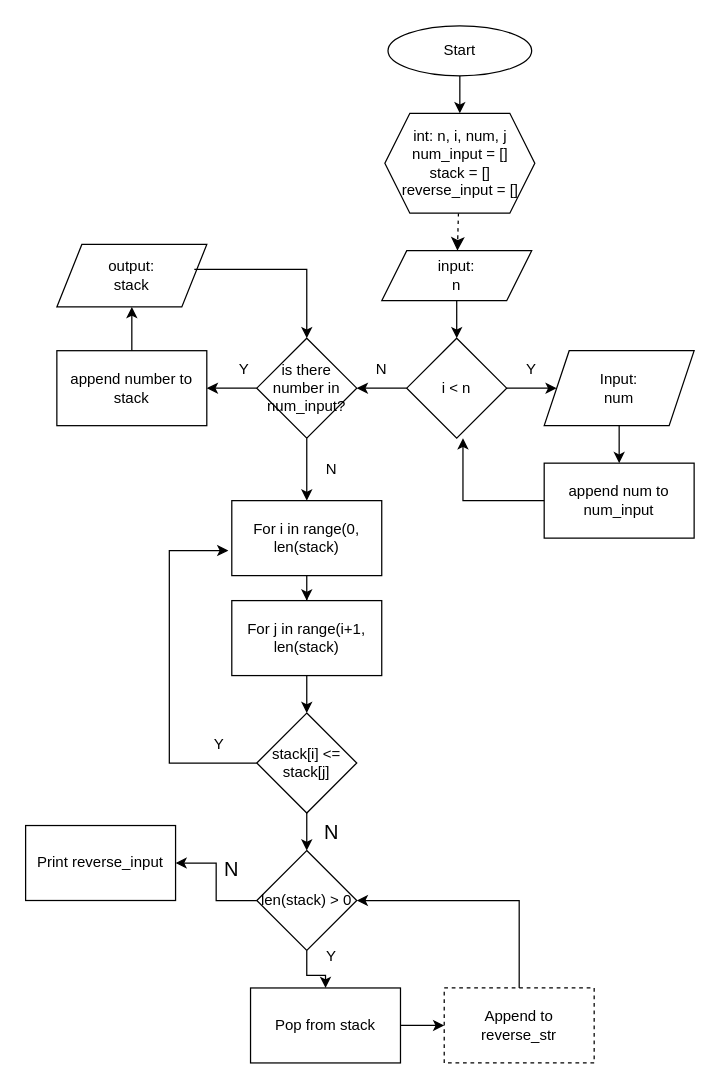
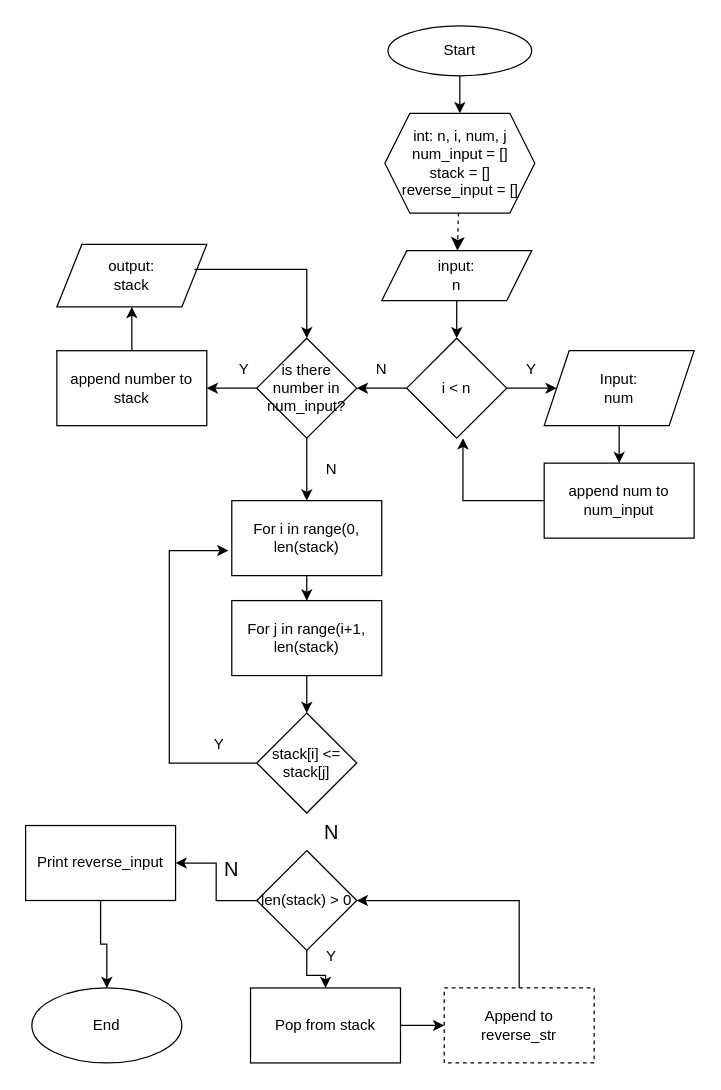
edge "stack[i] <= stack[j]" -> "len(stack) > 0": removed
edge "Print reverse_input" -> "End": added
node "End": added
